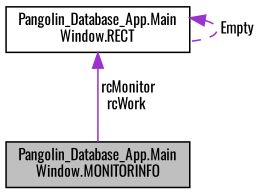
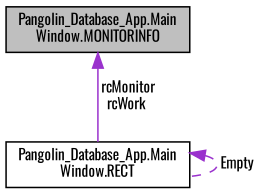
edge "Pangolin_Database_App.Main Window.MONITORINFO" -> "Pangolin_Database_App.Main Window.RECT": reversed
